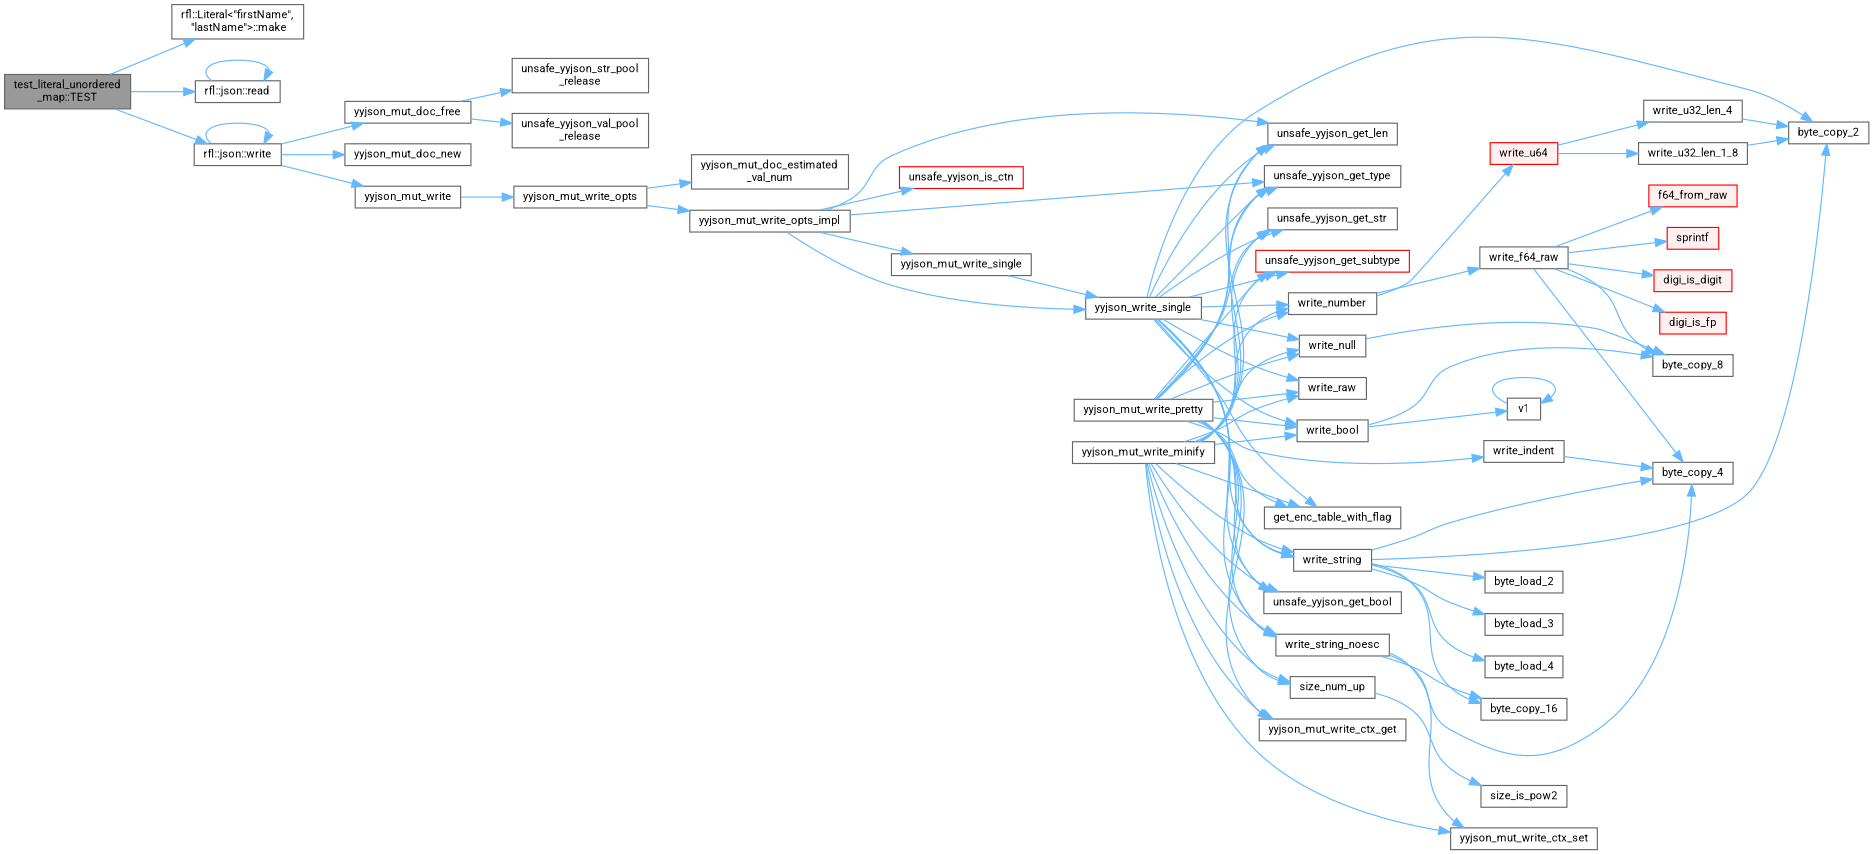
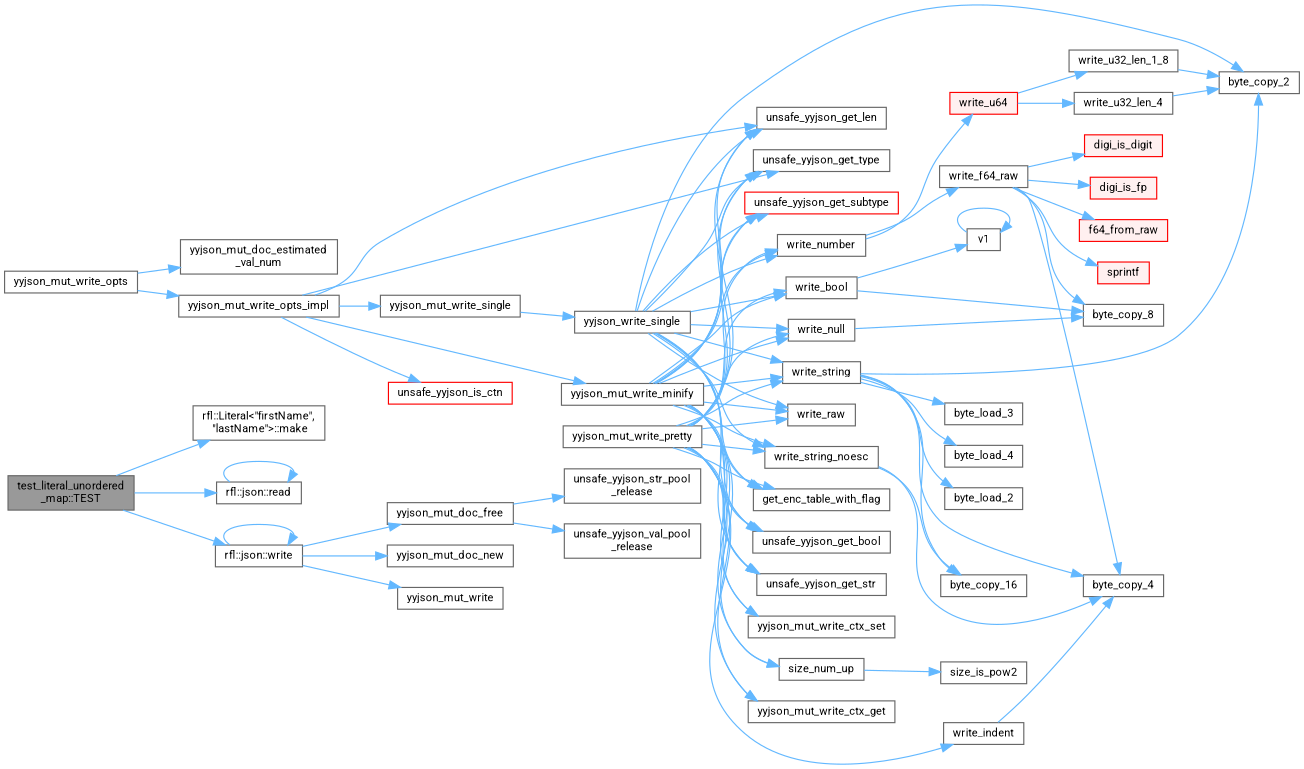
edge "yyjson_mut_write" -> "yyjson_mut_write_opts": removed
edge "yyjson_mut_write_opts_impl" -> "yyjson_write_single": now "yyjson_mut_write_opts_impl" -> "yyjson_mut_write_minify"
edge "write_string_noesc" -> "yyjson_mut_write_ctx_set": now "yyjson_mut_write_pretty" -> "yyjson_mut_write_ctx_set"
